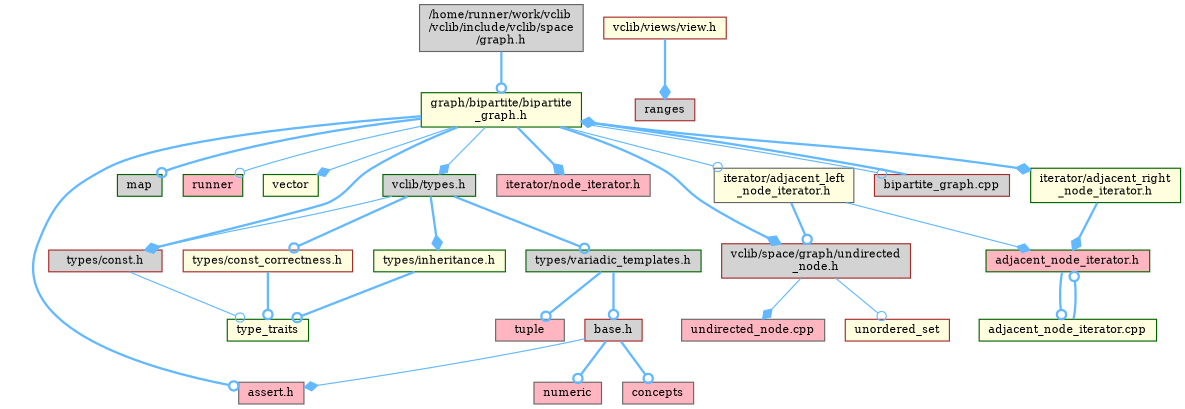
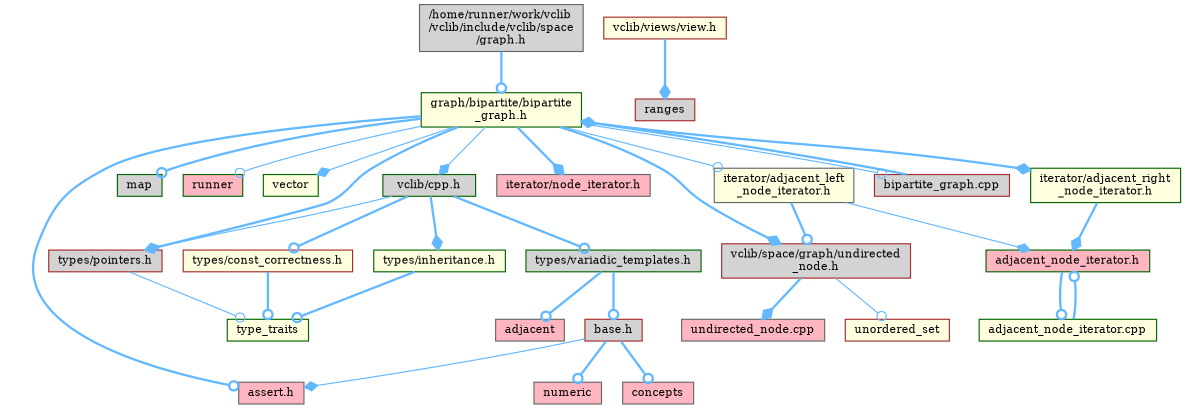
node "vclib/types.h": label "vclib/types.h" -> "vclib/cpp.h"
node "types/const.h": label "types/const.h" -> "types/pointers.h"
edge "vclib/space/graph/undirected _node.h" -> "undirected_node.cpp": style solid -> bold
node "tuple": label "tuple" -> "adjacent"
